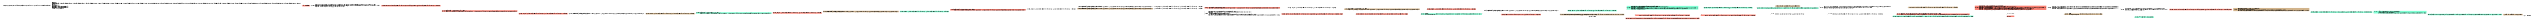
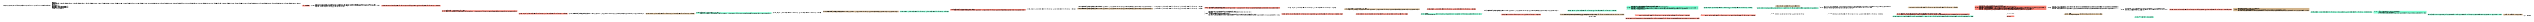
node "68: 0x0024": fillcolor salmon -> white
